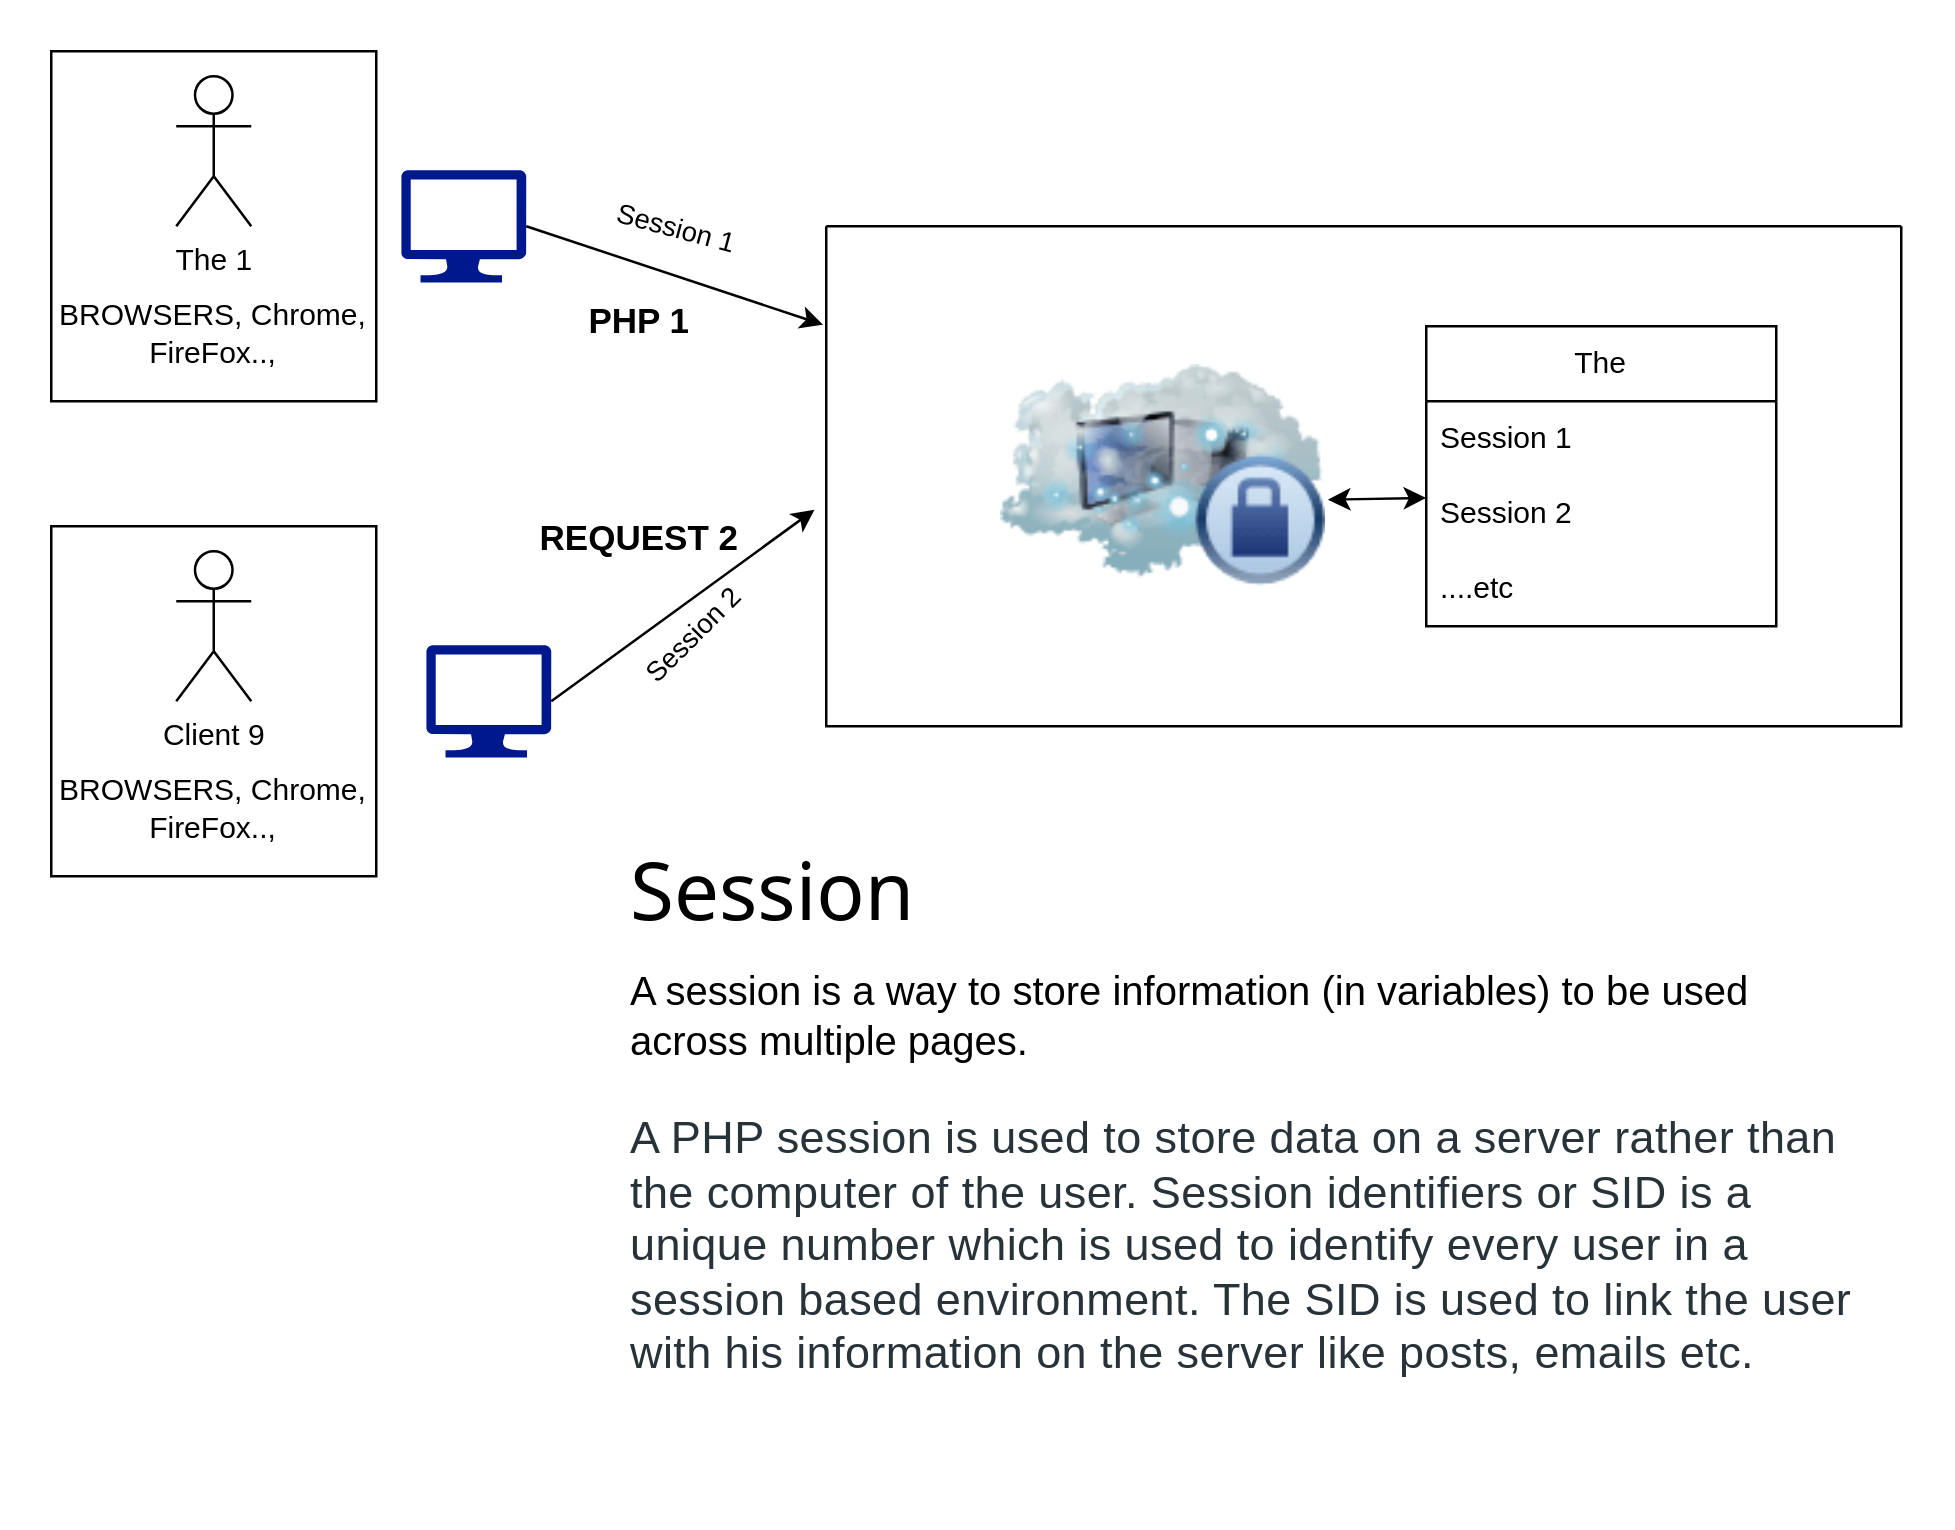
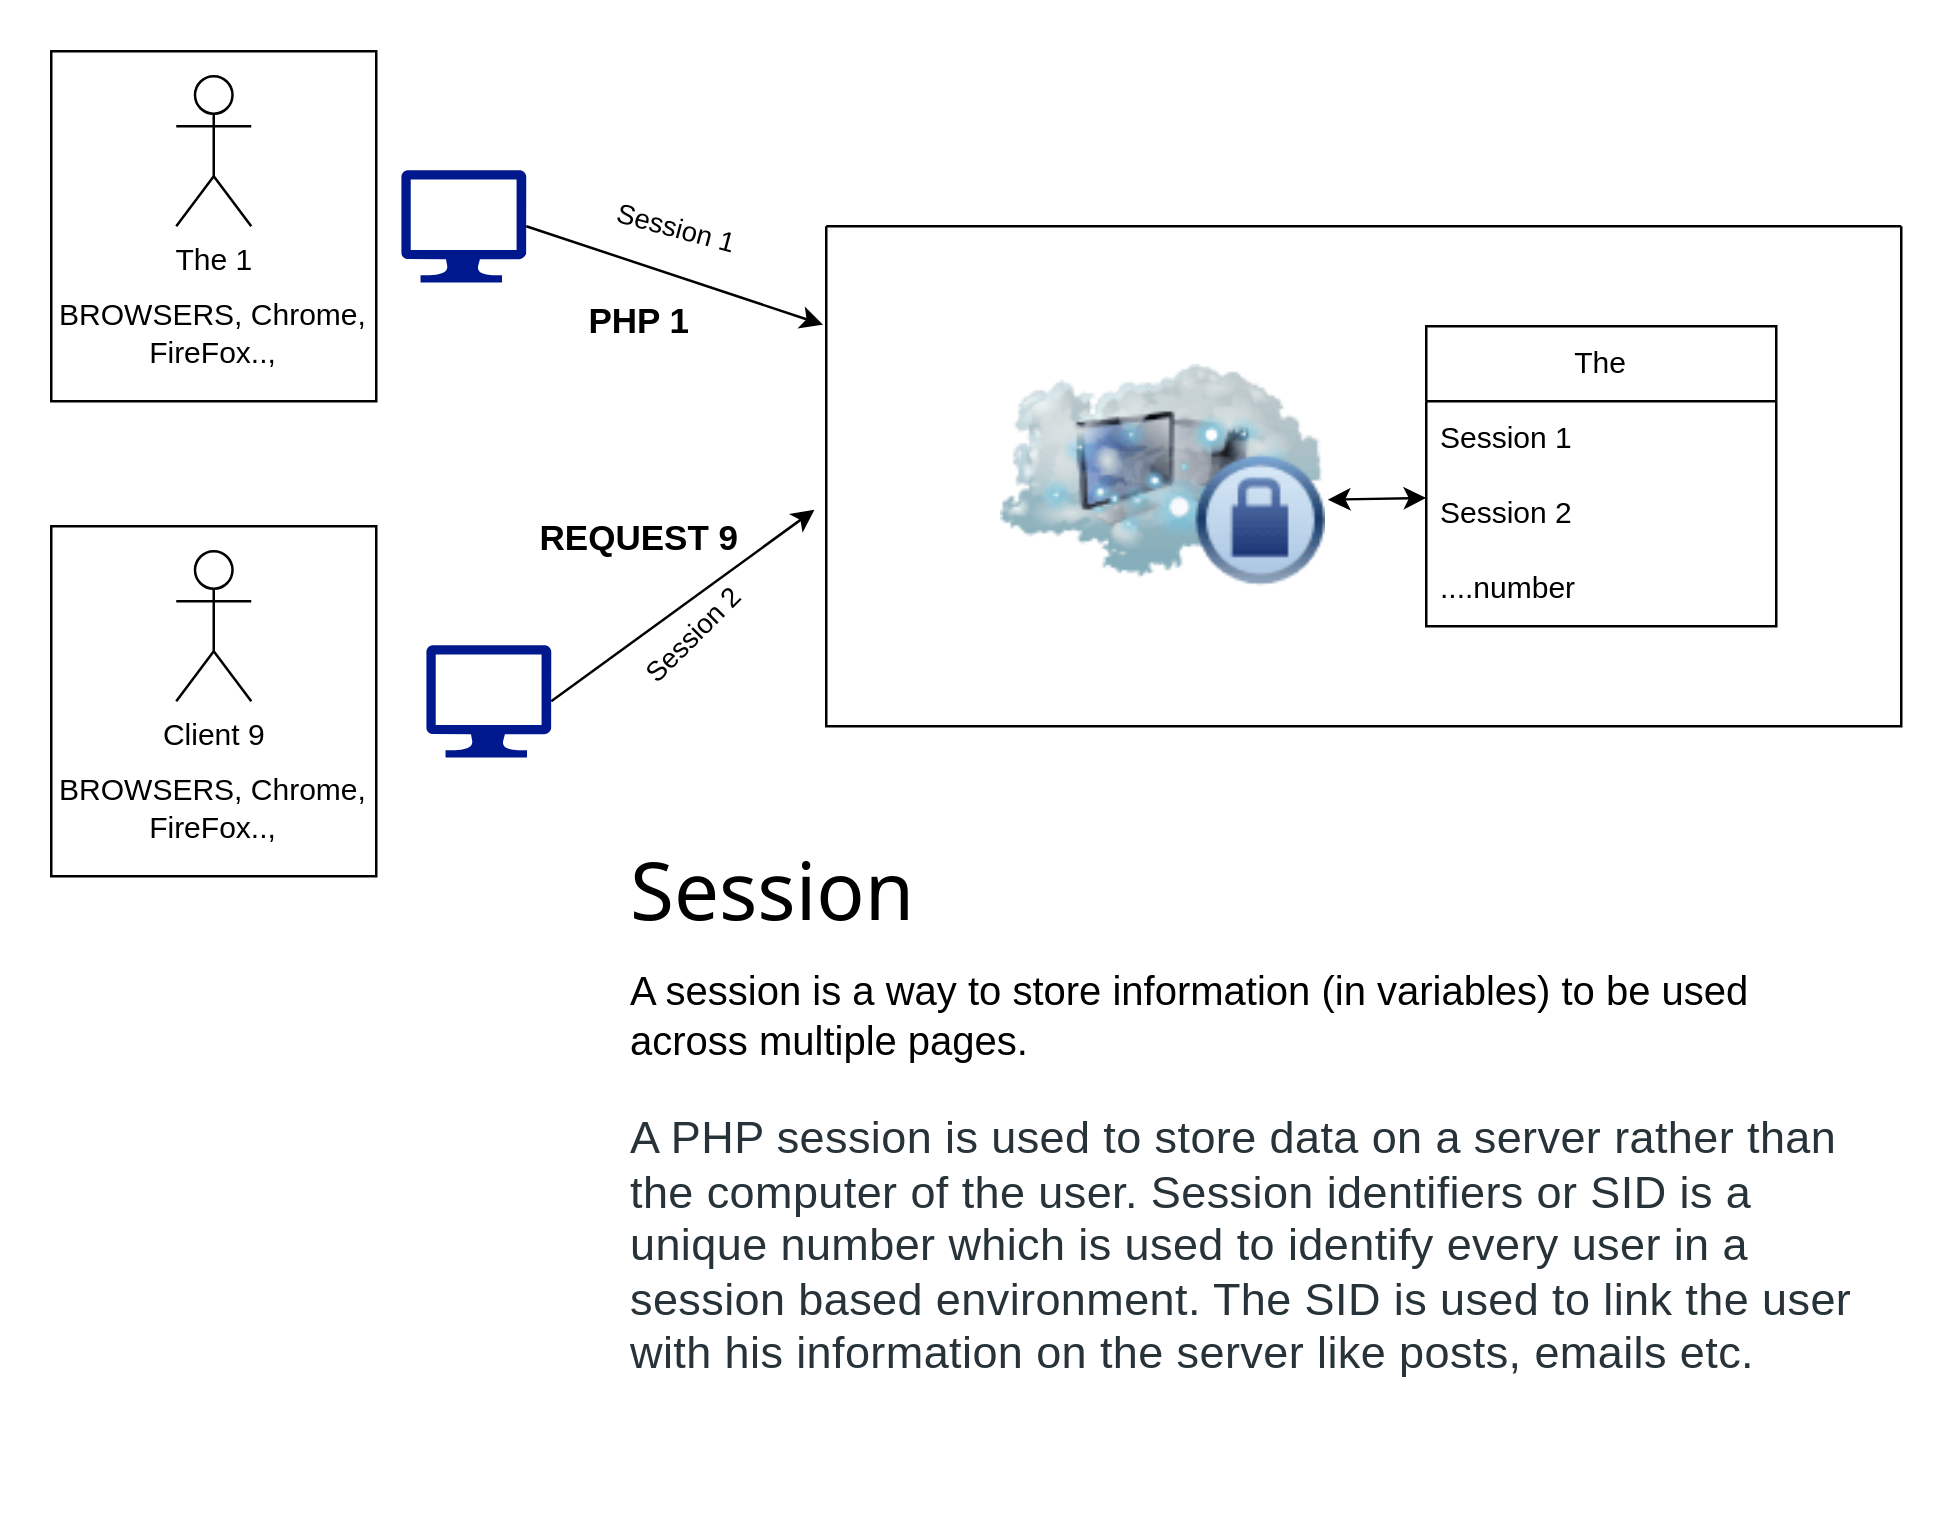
node "REQUEST 2": label "REQUEST 2" -> "REQUEST 9"
node "....etc": label "....etc" -> "....number"
